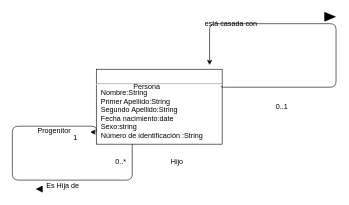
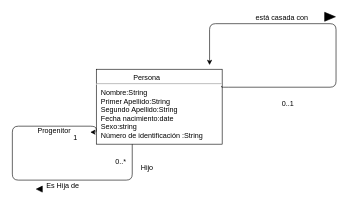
node "está casada con": moved (231, 24) -> (282, 18)
node "Persona": moved (159, 87) -> (159, 78)
node "0..1": moved (282, 107) -> (288, 104)
node "Hijo": moved (177, 162) -> (147, 168)
